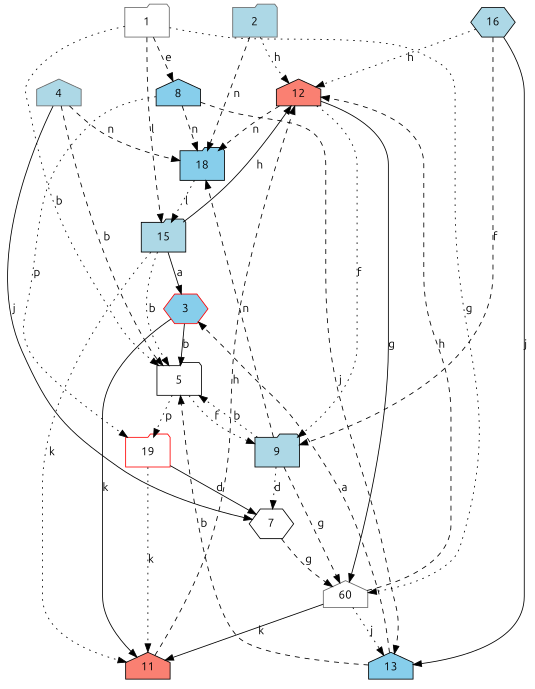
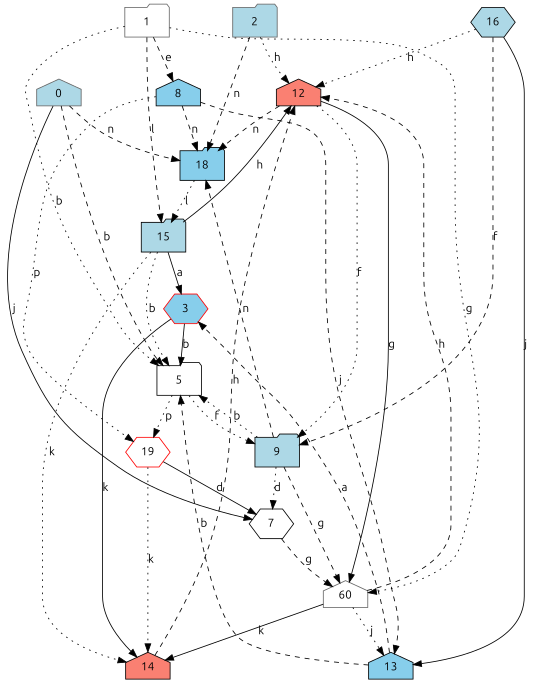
node "4": label "4" -> "0"
node "19": shape folder -> hexagon
node "11": label "11" -> "14"
